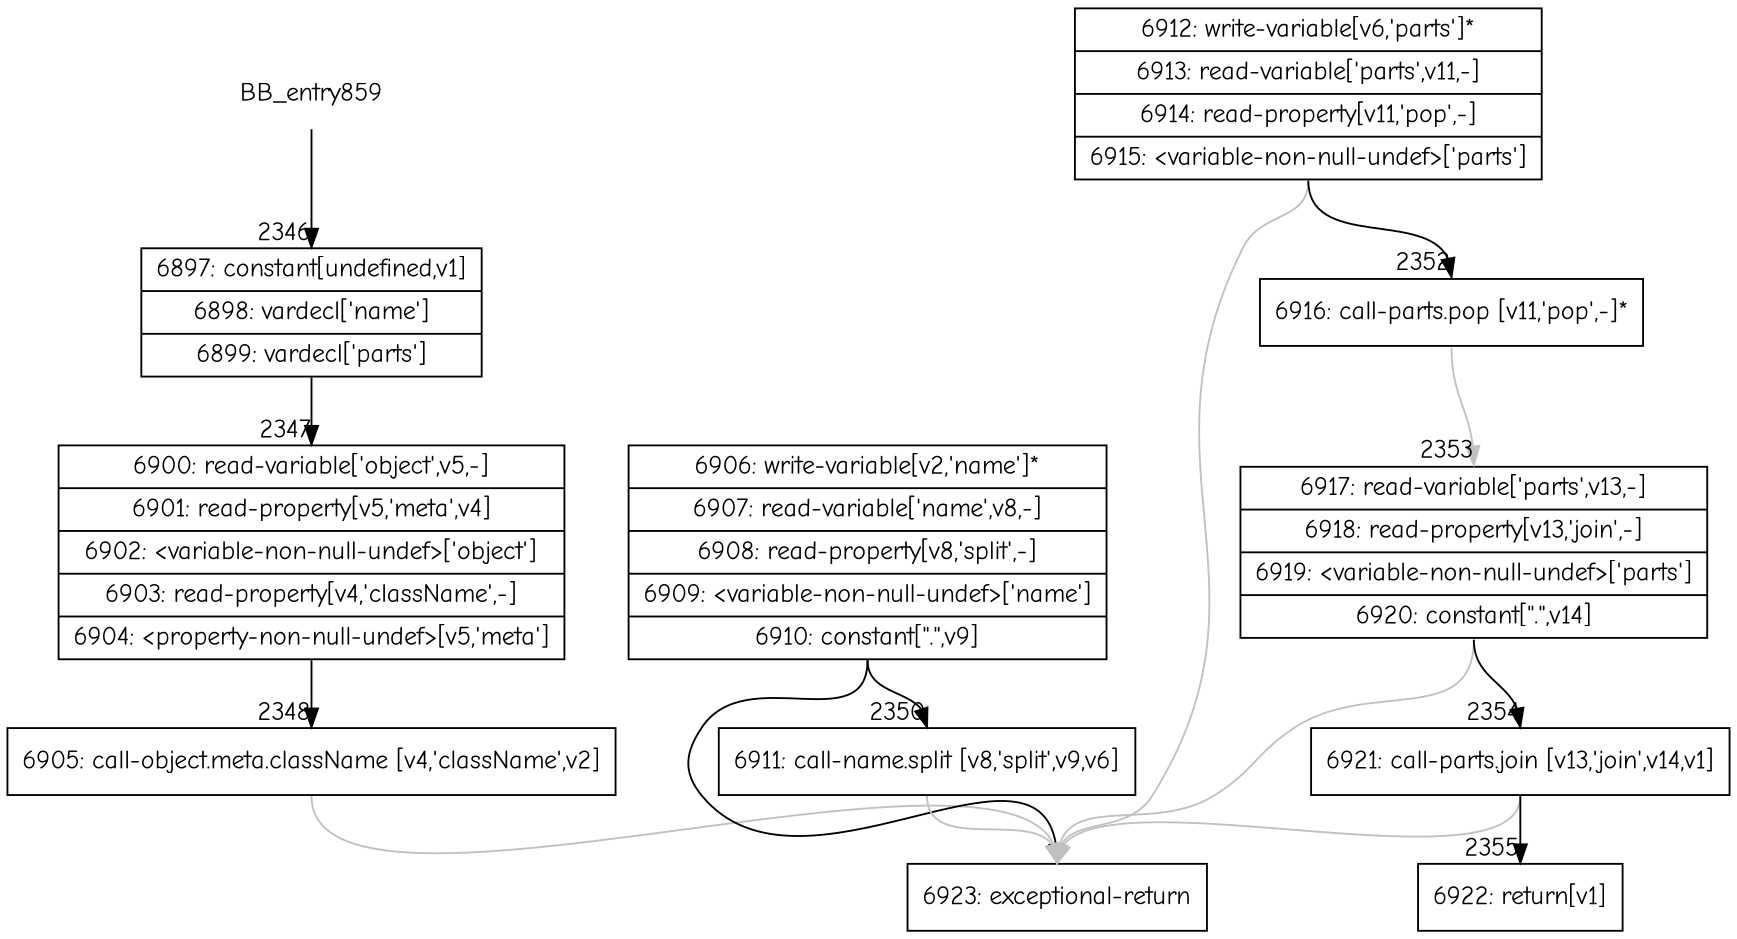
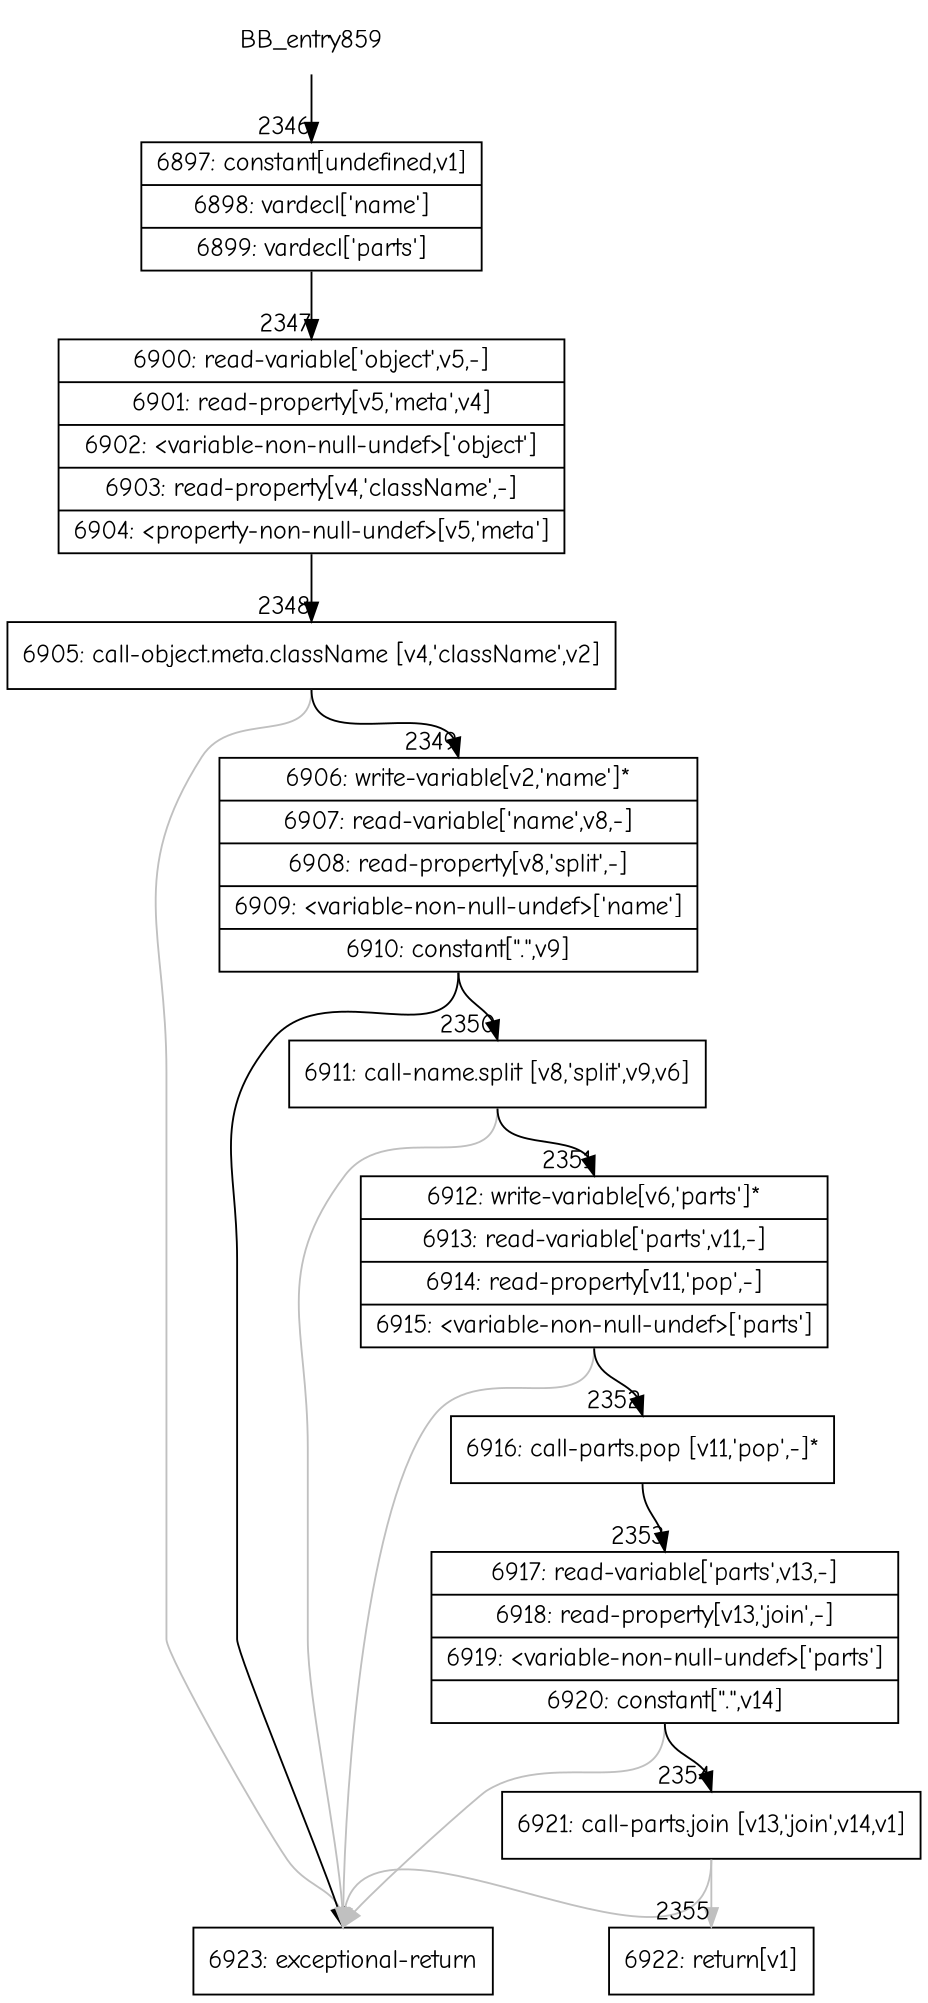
edge "6916: call-parts.pop [v11,'pop',-]*" -> "6917: read-variable['parts',v13,-]": color gray -> black
edge "6905: call-object.meta.className [v4,'className',v2]" -> "6906: write-variable[v2,'name']*": added
edge "6921: call-parts.join [v13,'join',v14,v1]" -> "6922: return[v1]": color black -> gray
edge "6911: call-name.split [v8,'split',v9,v6]" -> "6912: write-variable[v6,'parts']*": added
